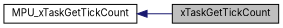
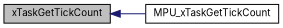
edge "xTaskGetTickCount" -> "MPU_xTaskGetTickCount": reversed
